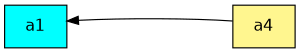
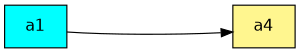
edge "a4" -> "a1": reversed
